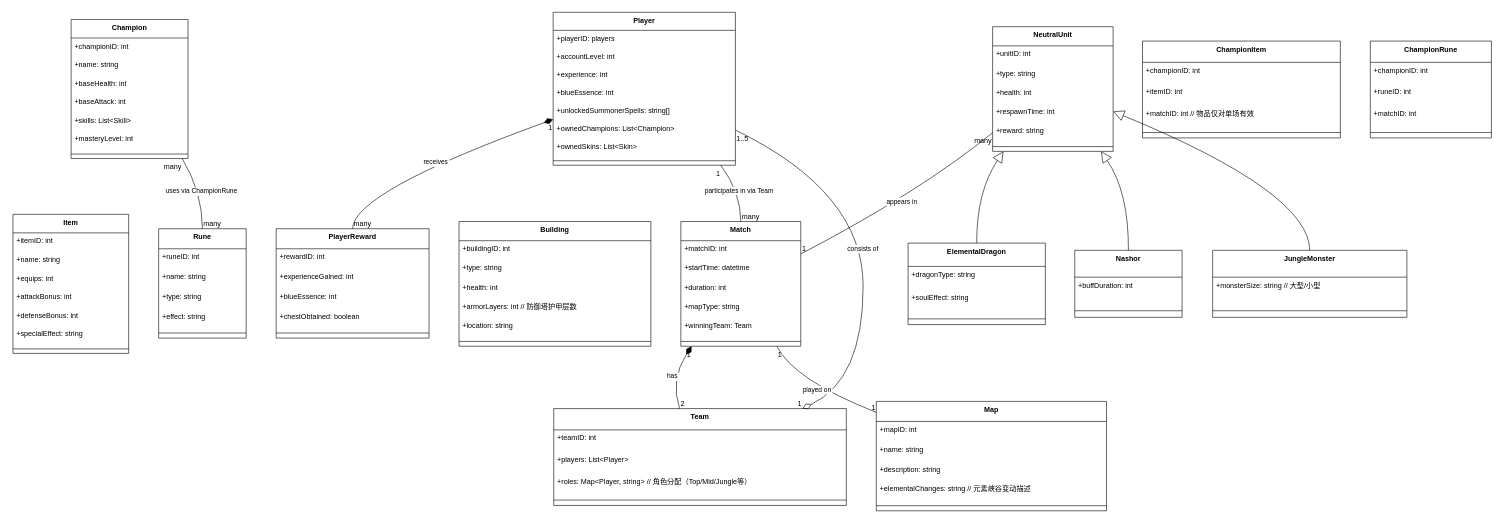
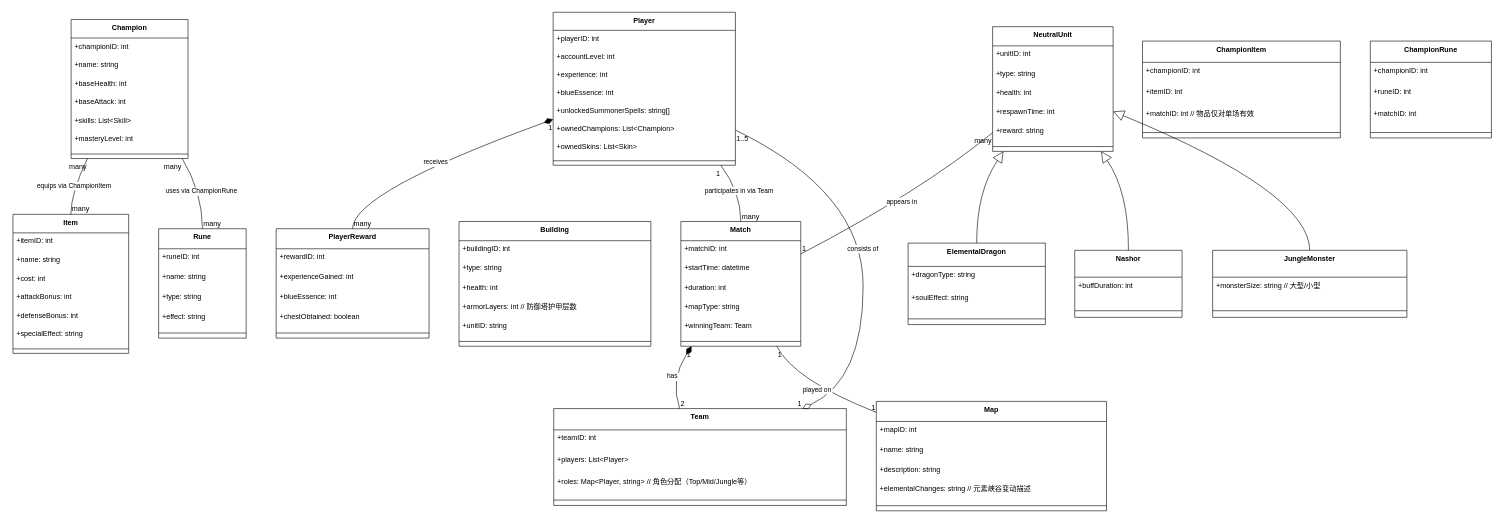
node "+playerID: players": label "+playerID: players" -> "+playerID: int"
edge "Champion" -- "Item": added, labels "many", "equips via ChampionItem", "many"
node "+equips: int": label "+equips: int" -> "+cost: int"
node "+location: string": label "+location: string" -> "+unitID: string"
